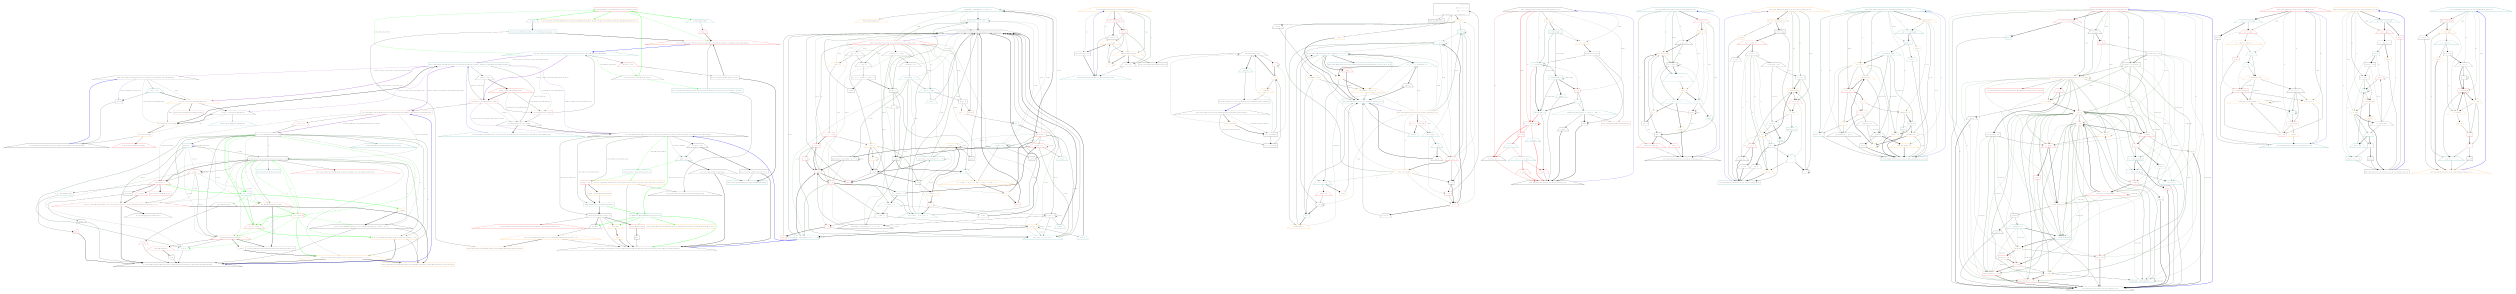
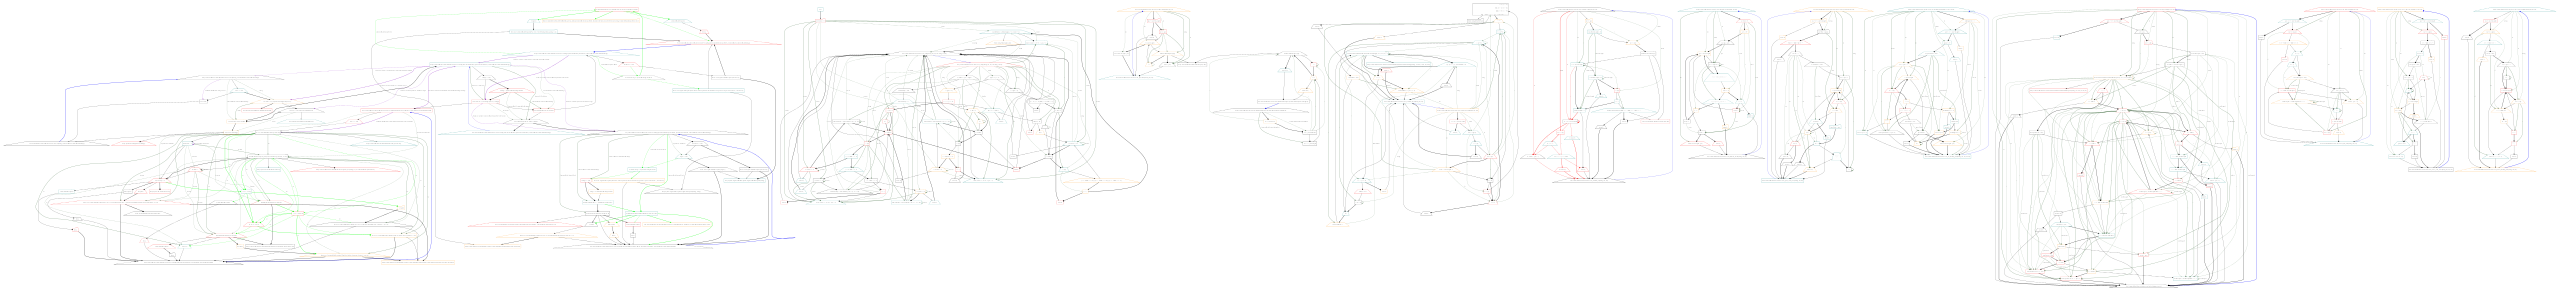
edge "char c" -> "int i": now "char c" -> "++counter == 32"
